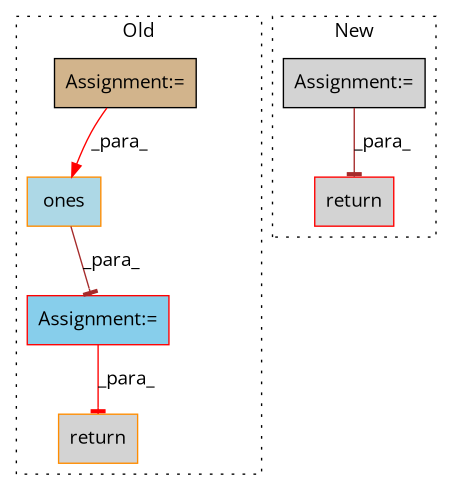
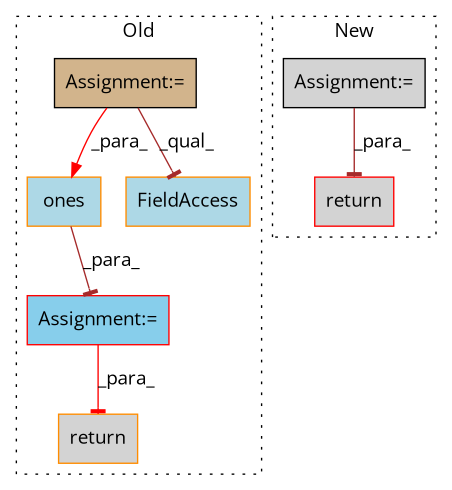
node "FieldAccess": added
